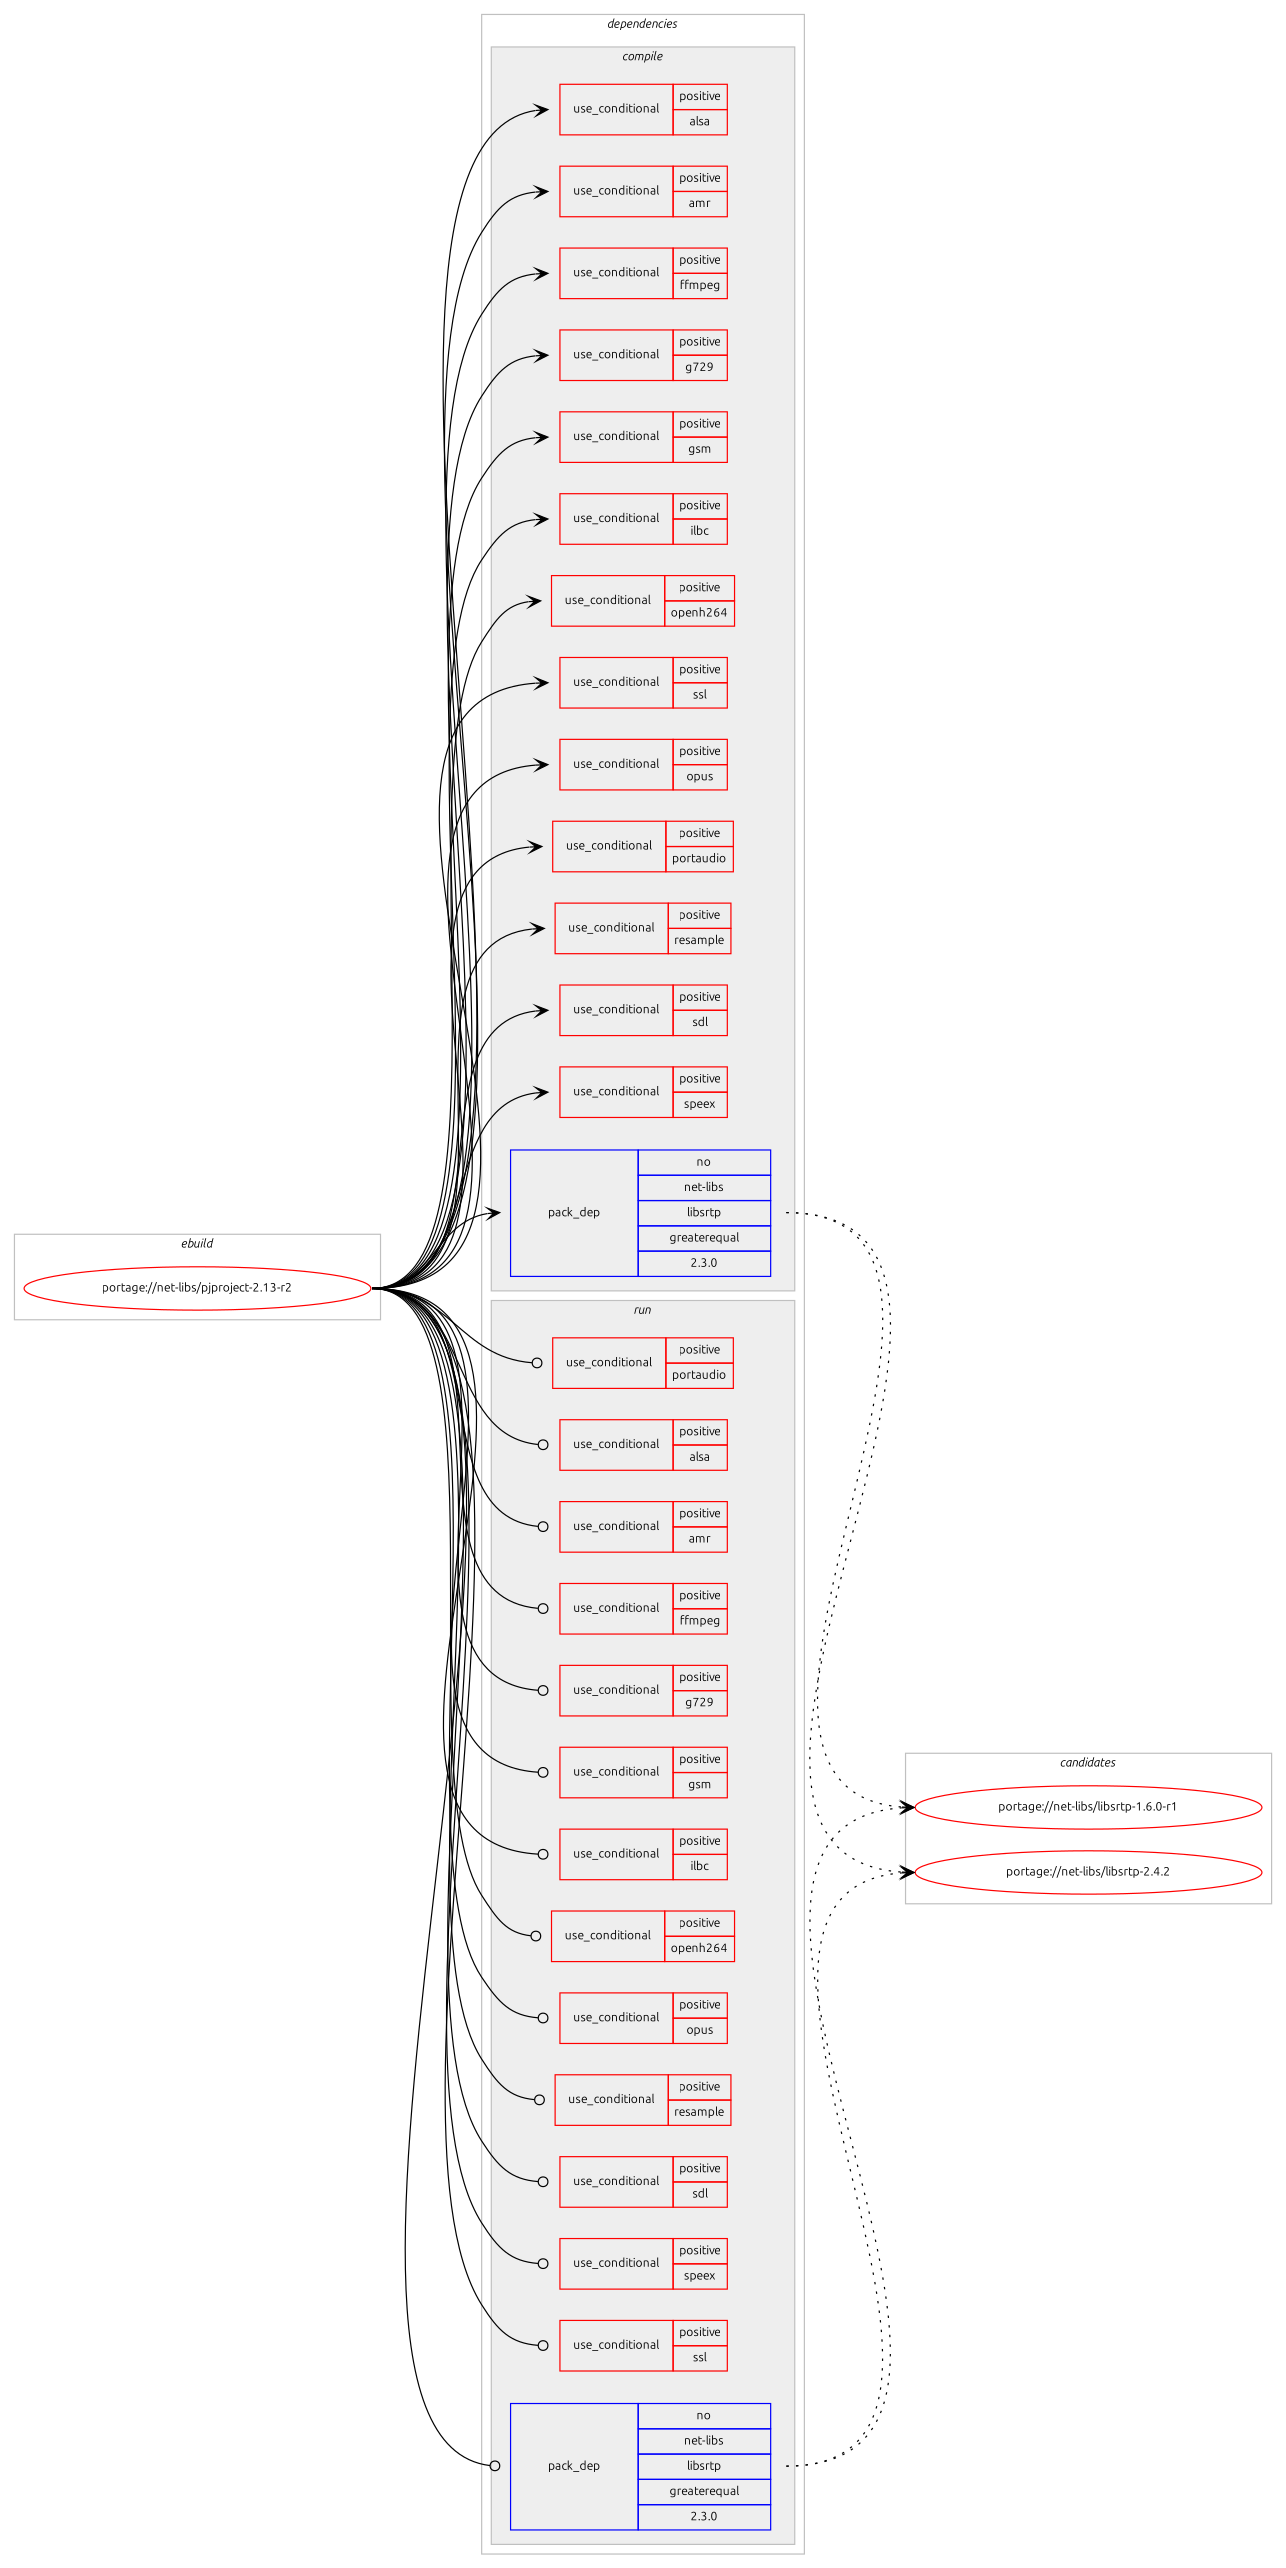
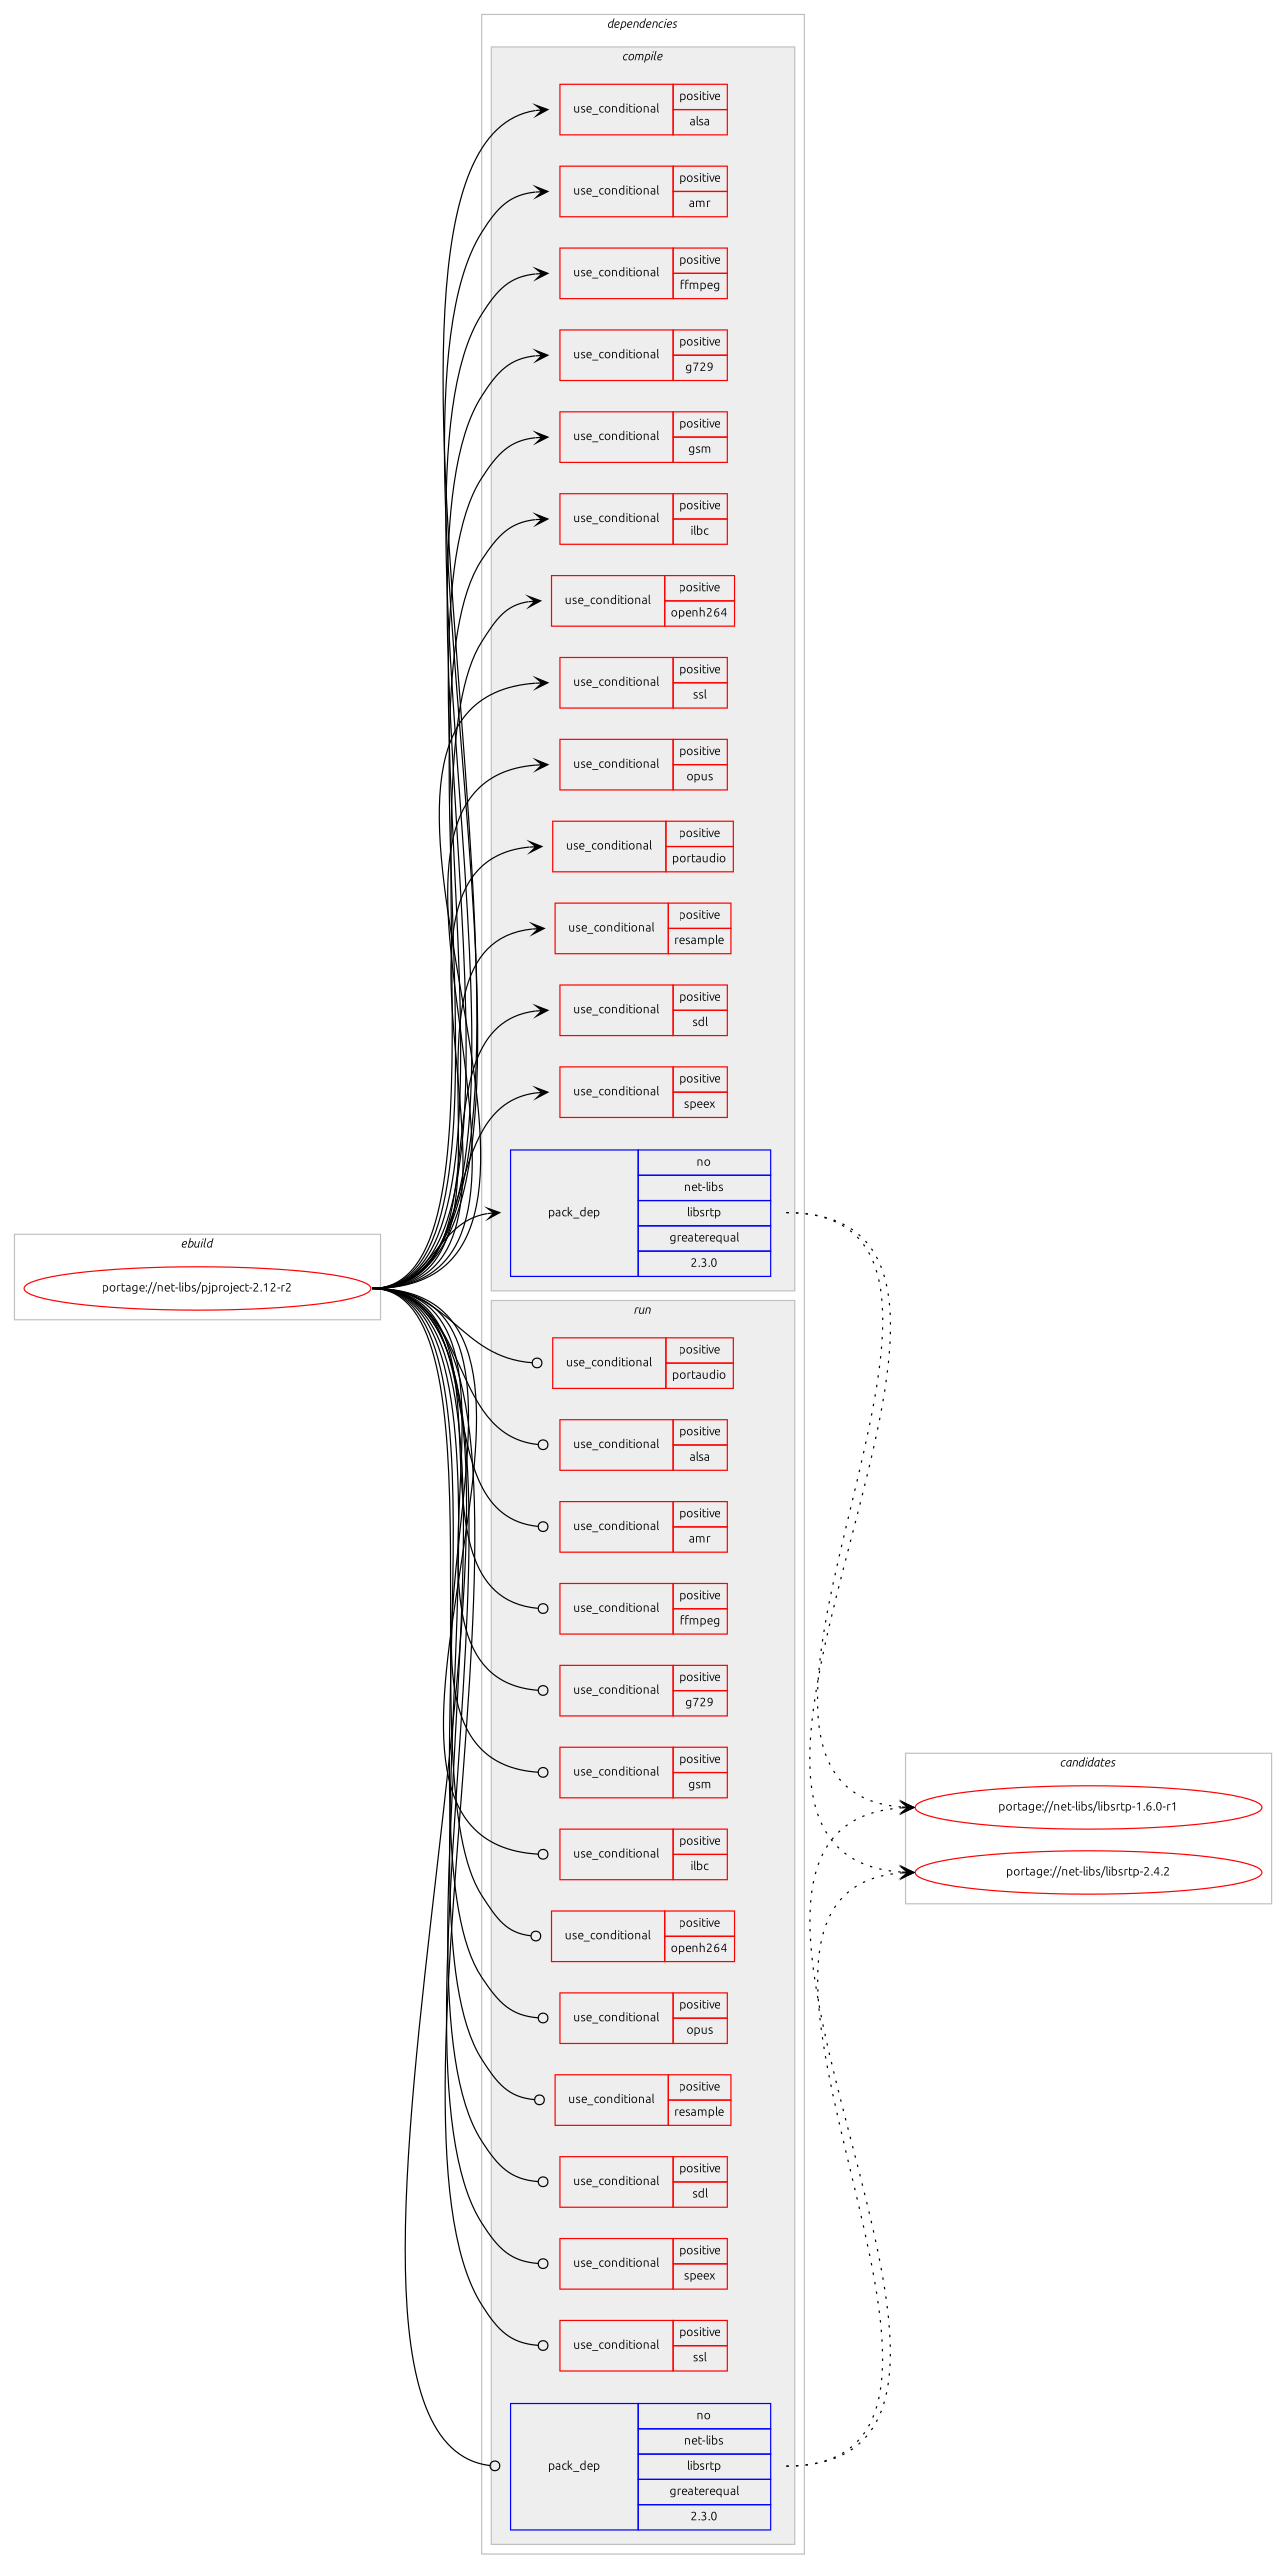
node "portage://net-libs/pjproject-2.13-r2": label "portage://net-libs/pjproject-2.13-r2" -> "portage://net-libs/pjproject-2.12-r2"
